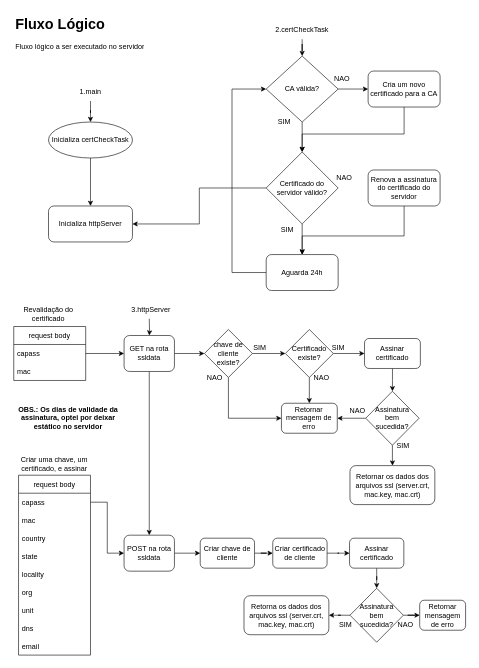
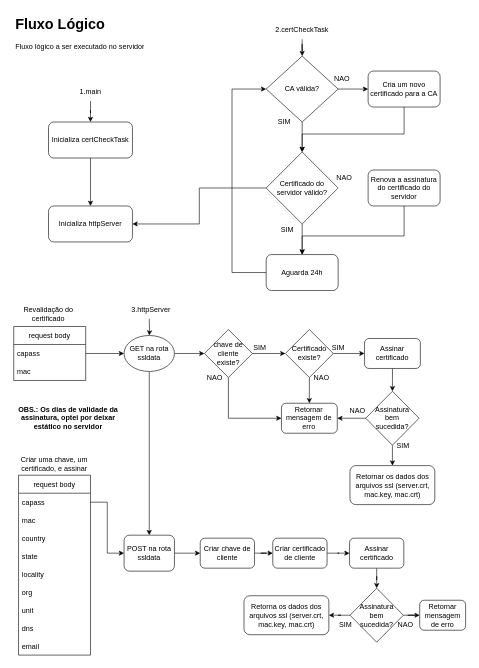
node "Inicializa certCheckTask": shape ellipse -> rounded rectangle
node "GET na rota ssldata": shape rounded rectangle -> ellipse
